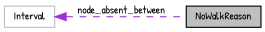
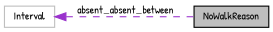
edge "NoWalkReason" -> "Interval": label " node_absent_between" -> " absent_absent_between"
